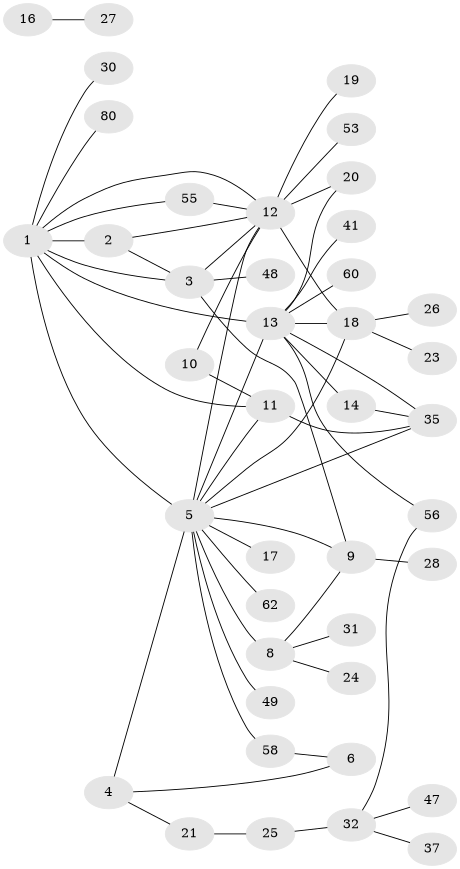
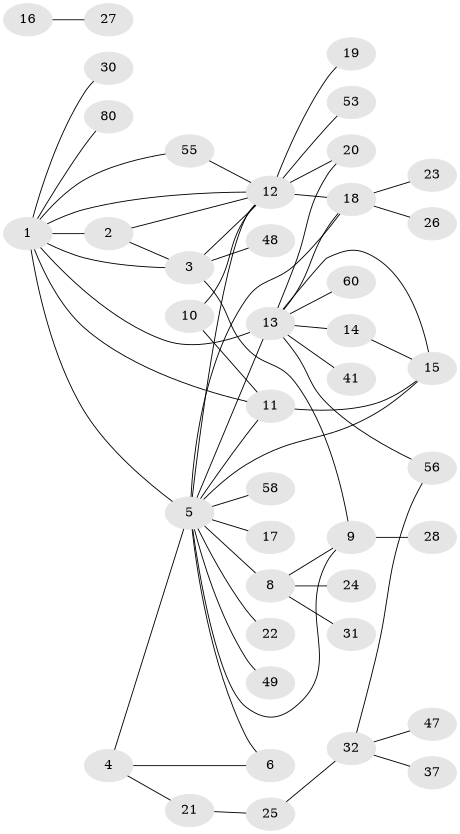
node "35": label "35" -> "15"
node "62": label "62" -> "22"
edge "58" -- "6": now "5" -- "6"
